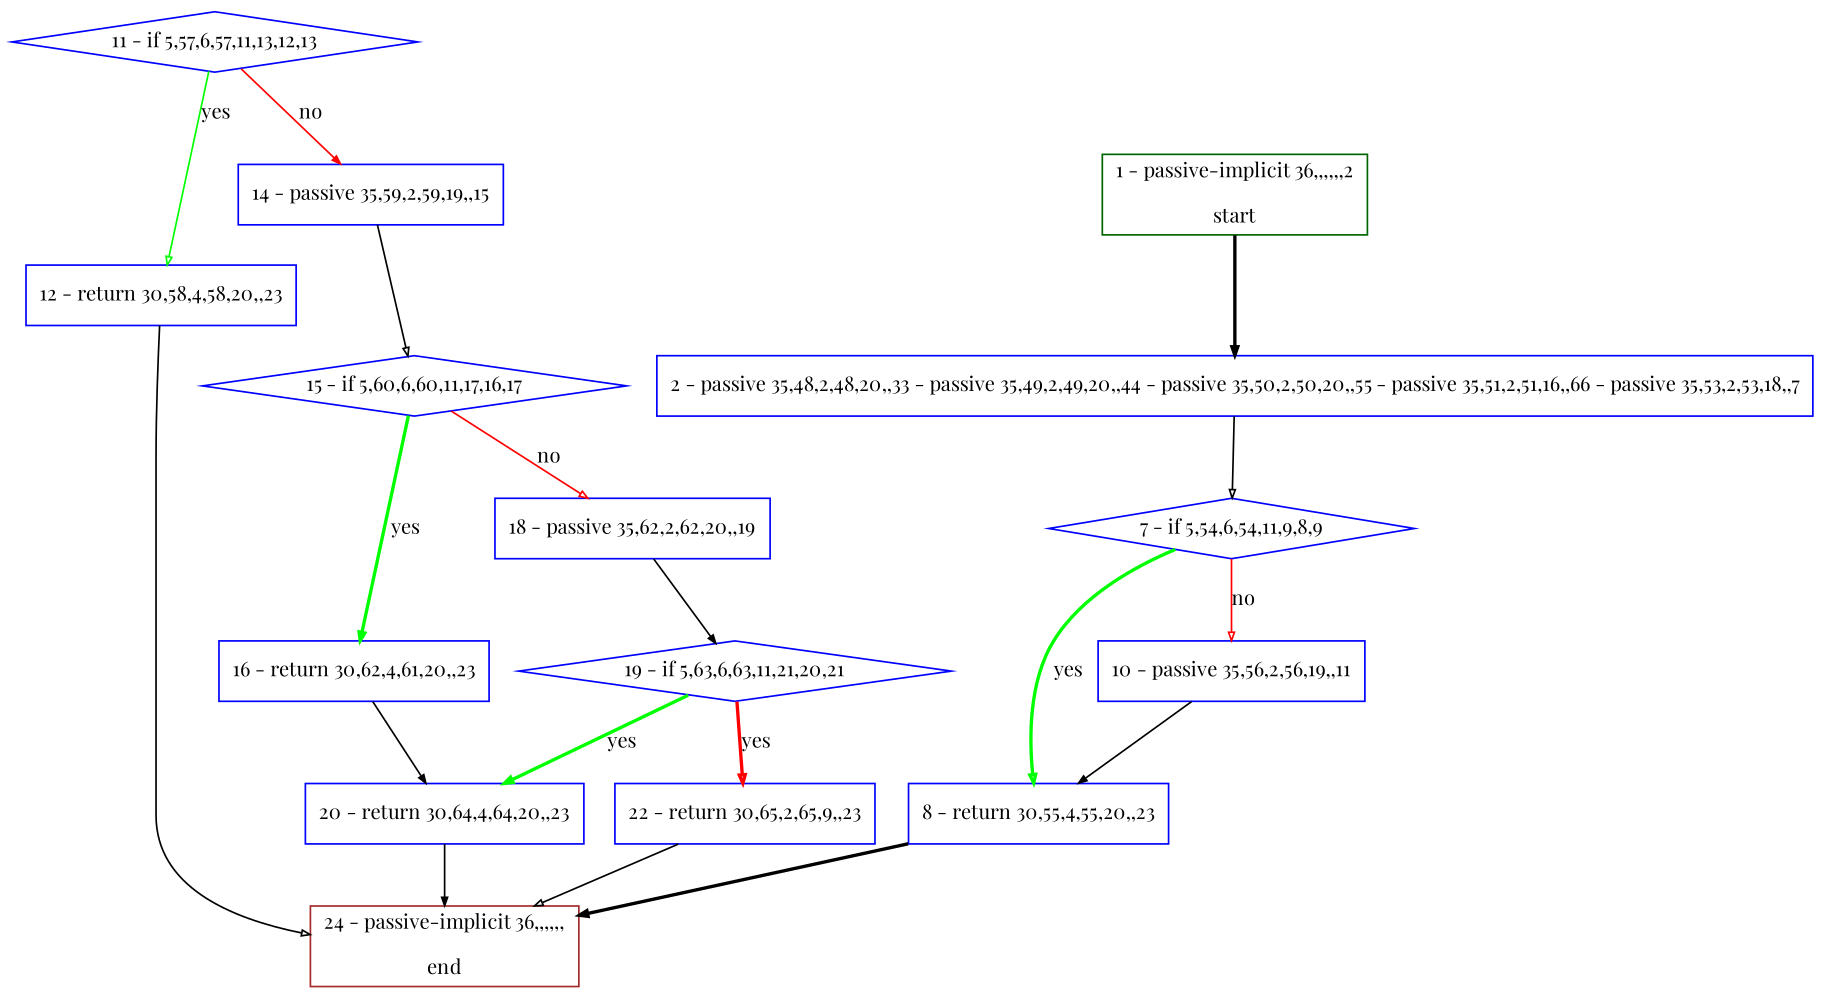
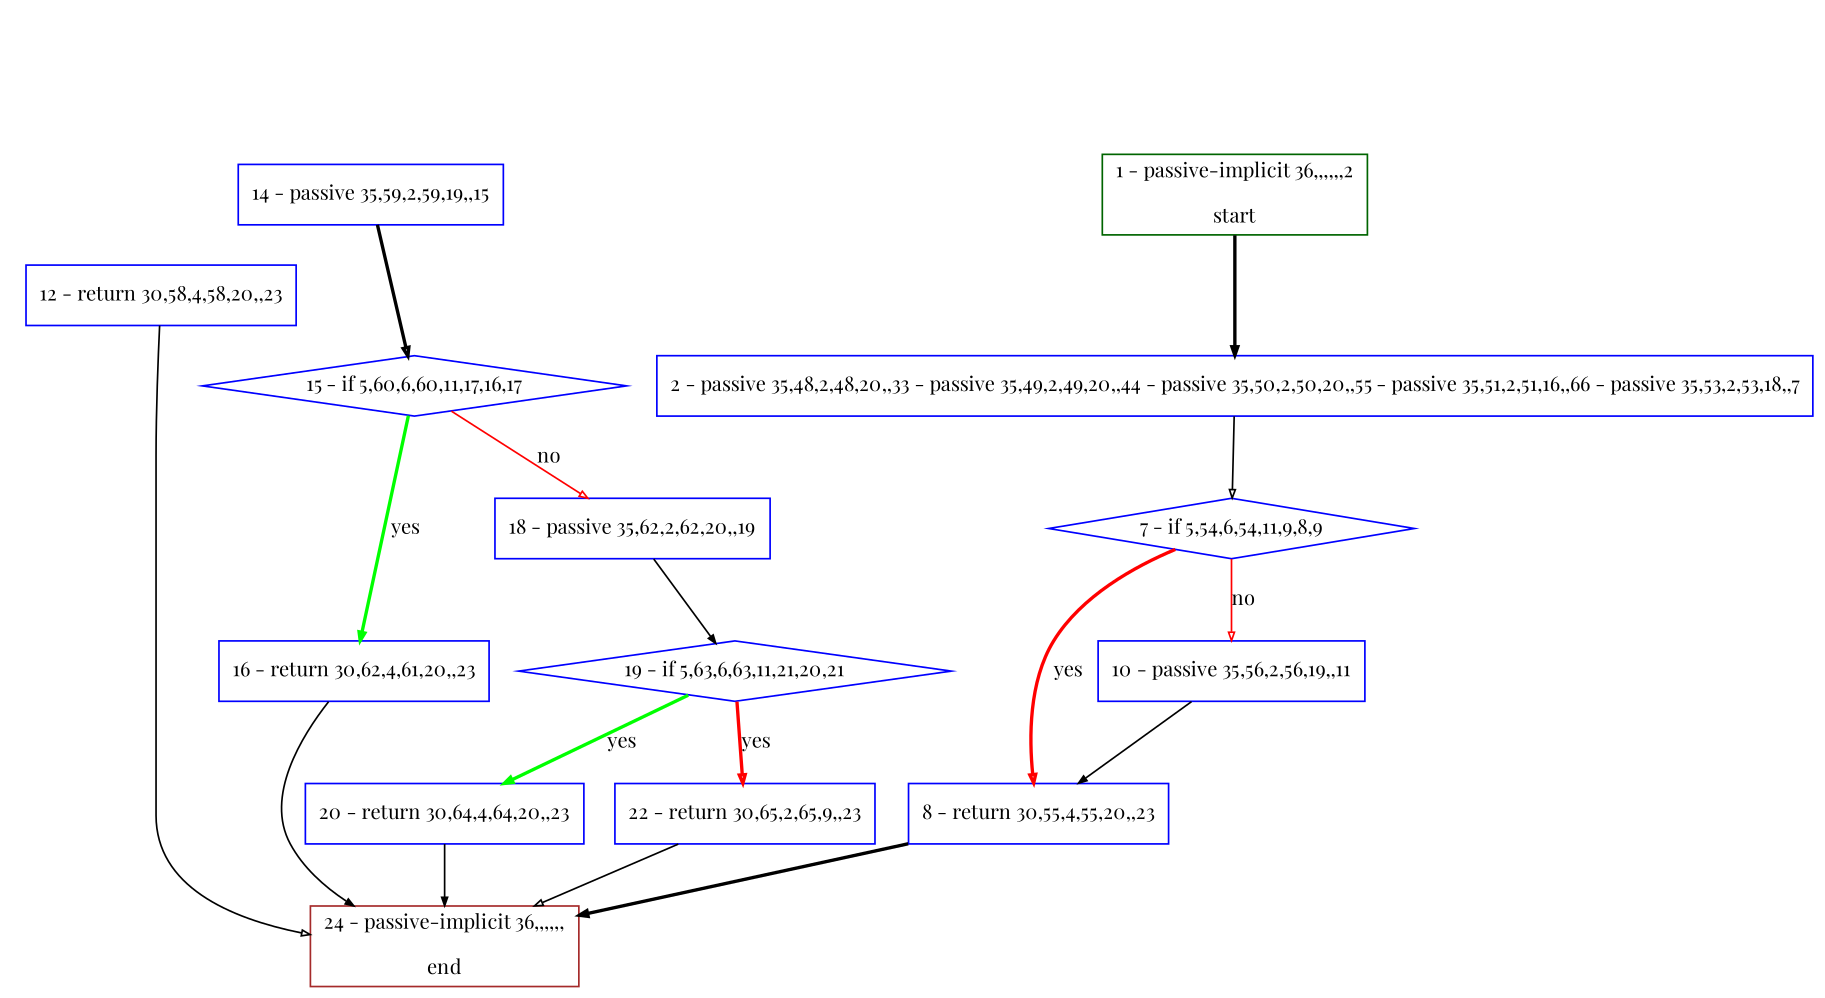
node "11 - if 5,57,6,57,11,13,12,13": removed
edge "14 - passive 35,59,2,59,19,,15" -> "15 - if 5,60,6,60,11,17,16,17": style solid -> bold
edge "7 - if 5,54,6,54,11,9,8,9" -> "8 - return 30,55,4,55,20,,23": color #00ff00 -> #ff0000
edge "16 - return 30,62,4,61,20,,23" -> "20 - return 30,64,4,64,20,,23": now "16 - return 30,62,4,61,20,,23" -> "24 - passive-implicit 36,,,,,, end"
